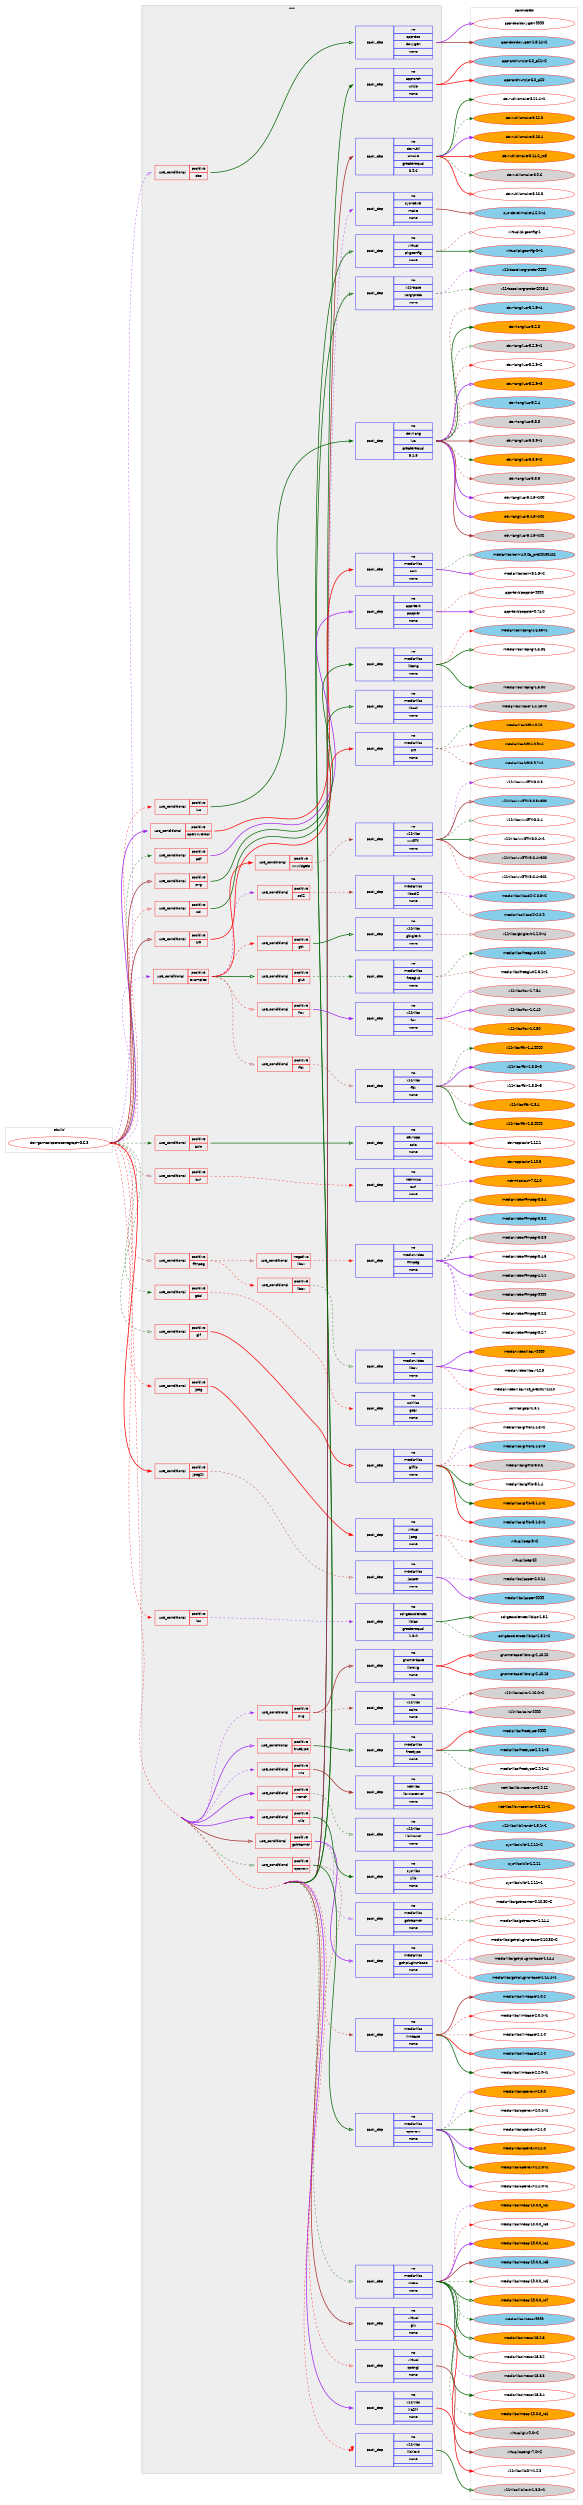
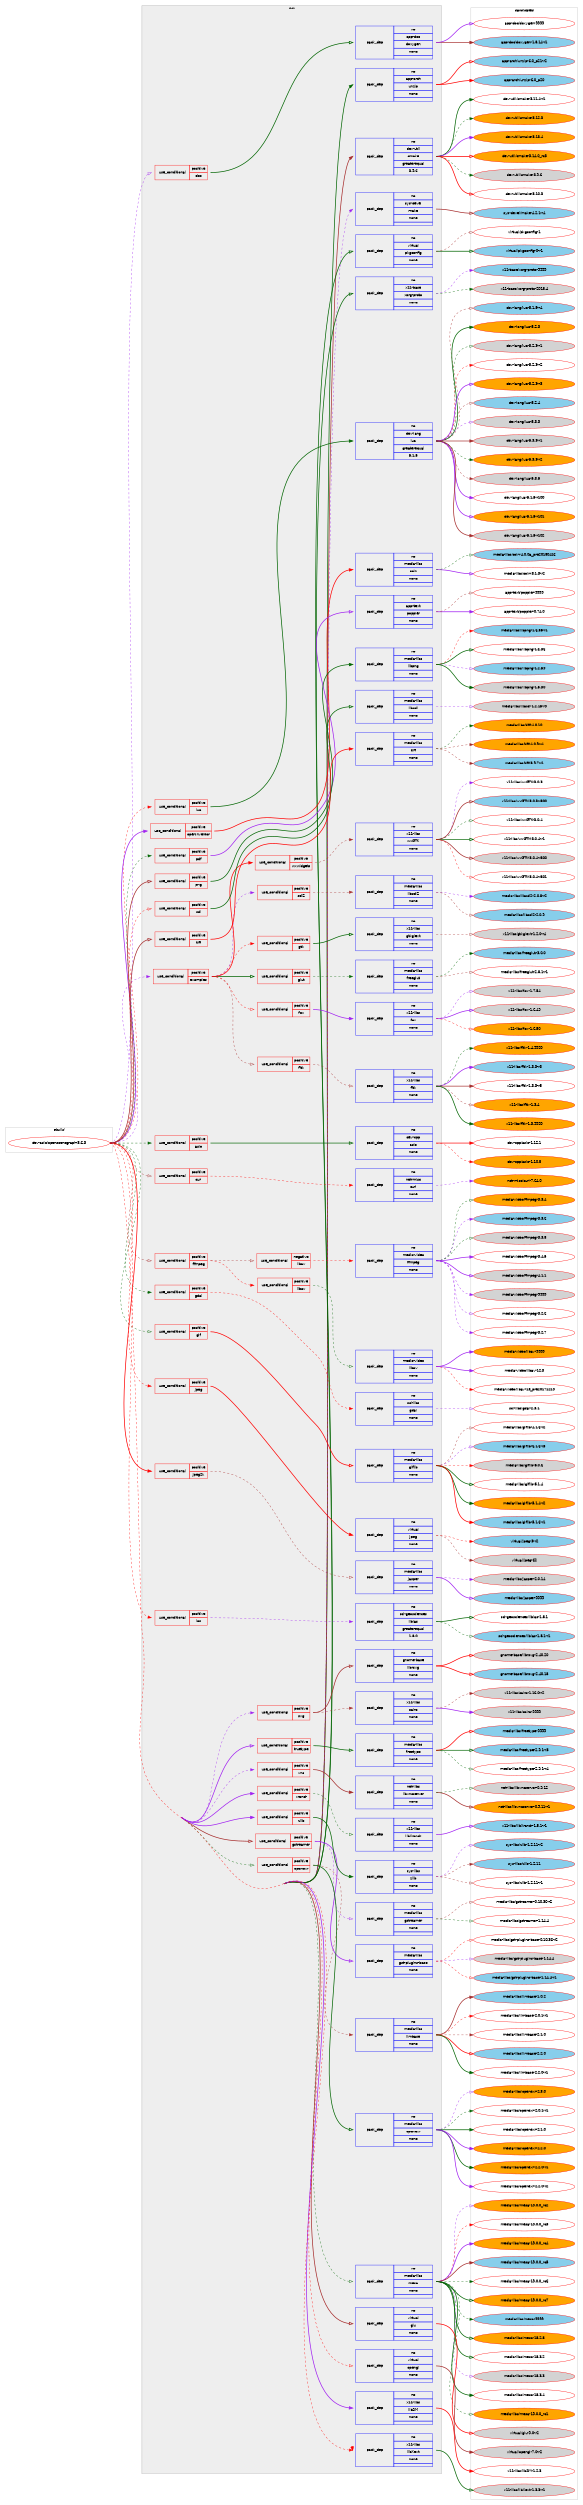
node "media-libs/libpng-1.2.59": added
node "dev-games/openscenegraph-3.6.3": label "dev-games/openscenegraph-3.6.3" -> "dev-asio/openscenegraph-3.6.3"
